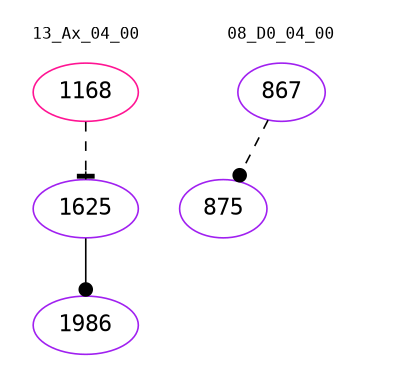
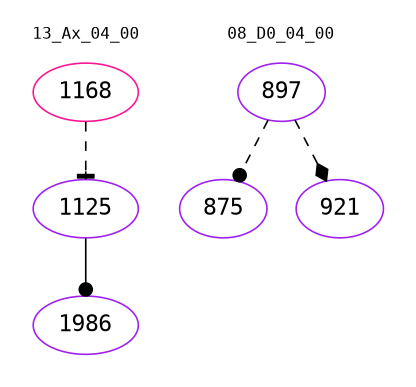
node "867": label "867" -> "897"
node "1625": label "1625" -> "1125"
node "921": added
